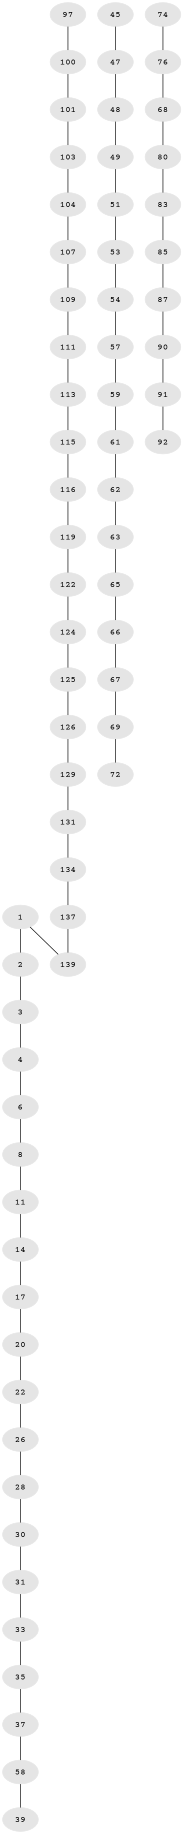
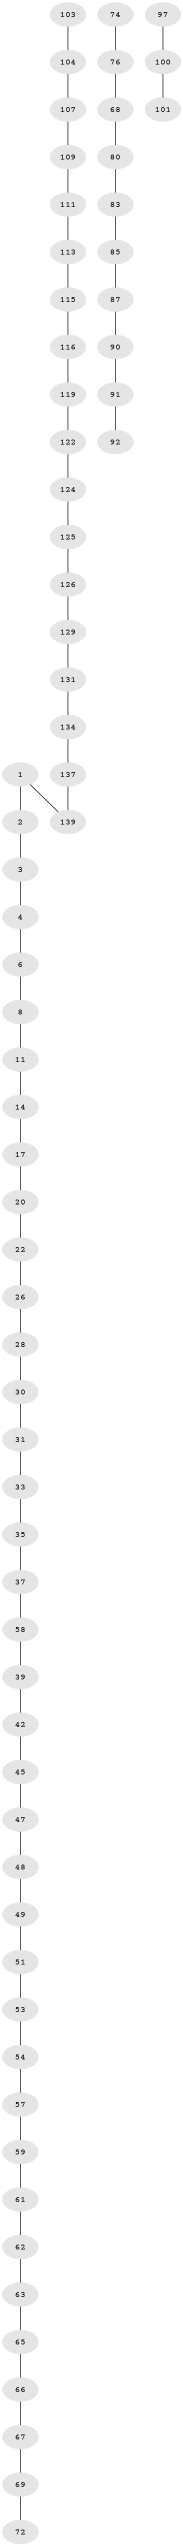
edge "101" -- "103": removed
node "42": added
